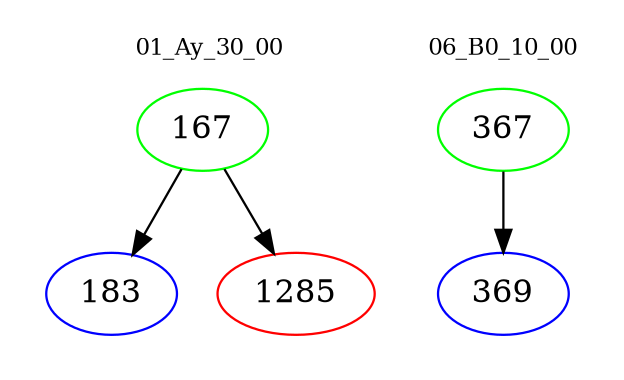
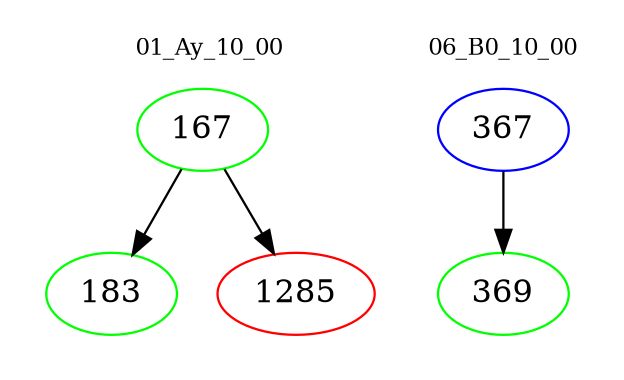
cluster "01_Ay_30_00": label "01_Ay_30_00" -> "01_Ay_10_00"
node "367": color green -> blue
node "183": color blue -> green
node "369": color blue -> green
